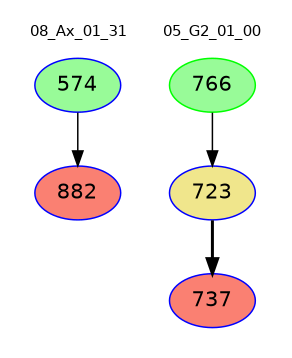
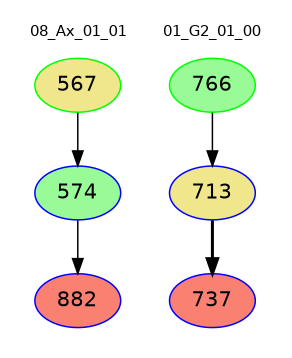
cluster "08_Ax_01_31": label "08_Ax_01_31" -> "08_Ax_01_01"
cluster "05_G2_01_00": label "05_G2_01_00" -> "01_G2_01_00"
node "567": added
node "723": label "723" -> "713"
